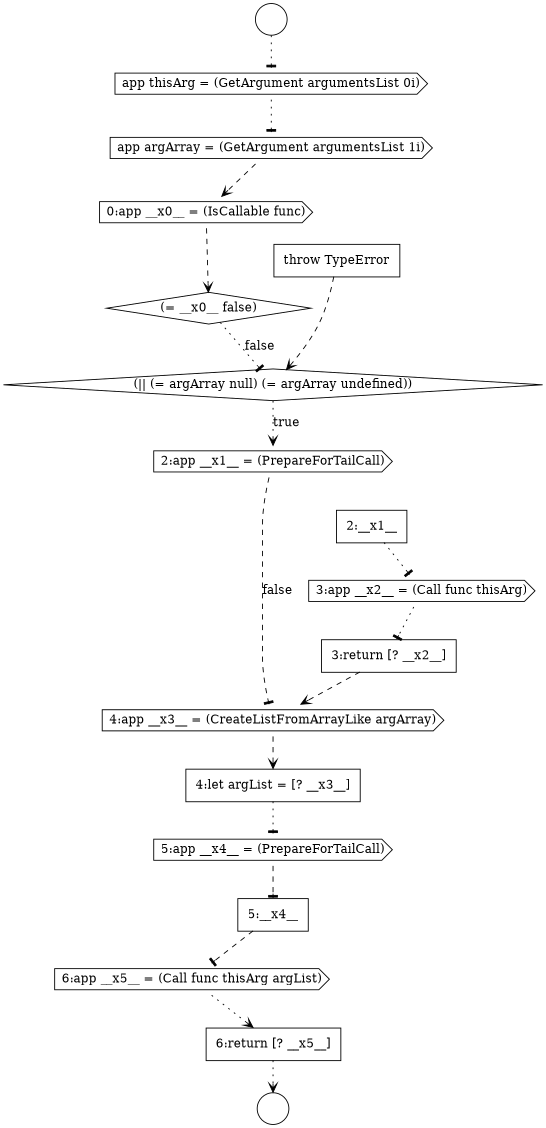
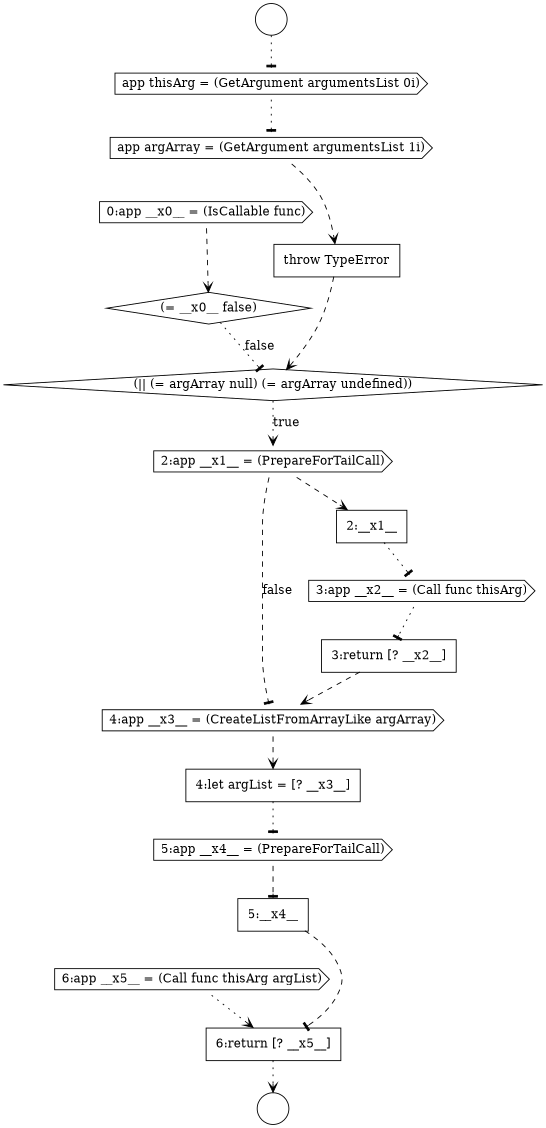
edge "app argArray = (GetArgument argumentsList 1i)" -> "0:app __x0__ = (IsCallable func)": now "app argArray = (GetArgument argumentsList 1i)" -> "throw TypeError"
edge "2:app __x1__ = (PrepareForTailCall)" -> "2:__x1__": added
edge "5:__x4__" -> "6:app __x5__ = (Call func thisArg argList)": now "5:__x4__" -> "6:return [? __x5__]"
